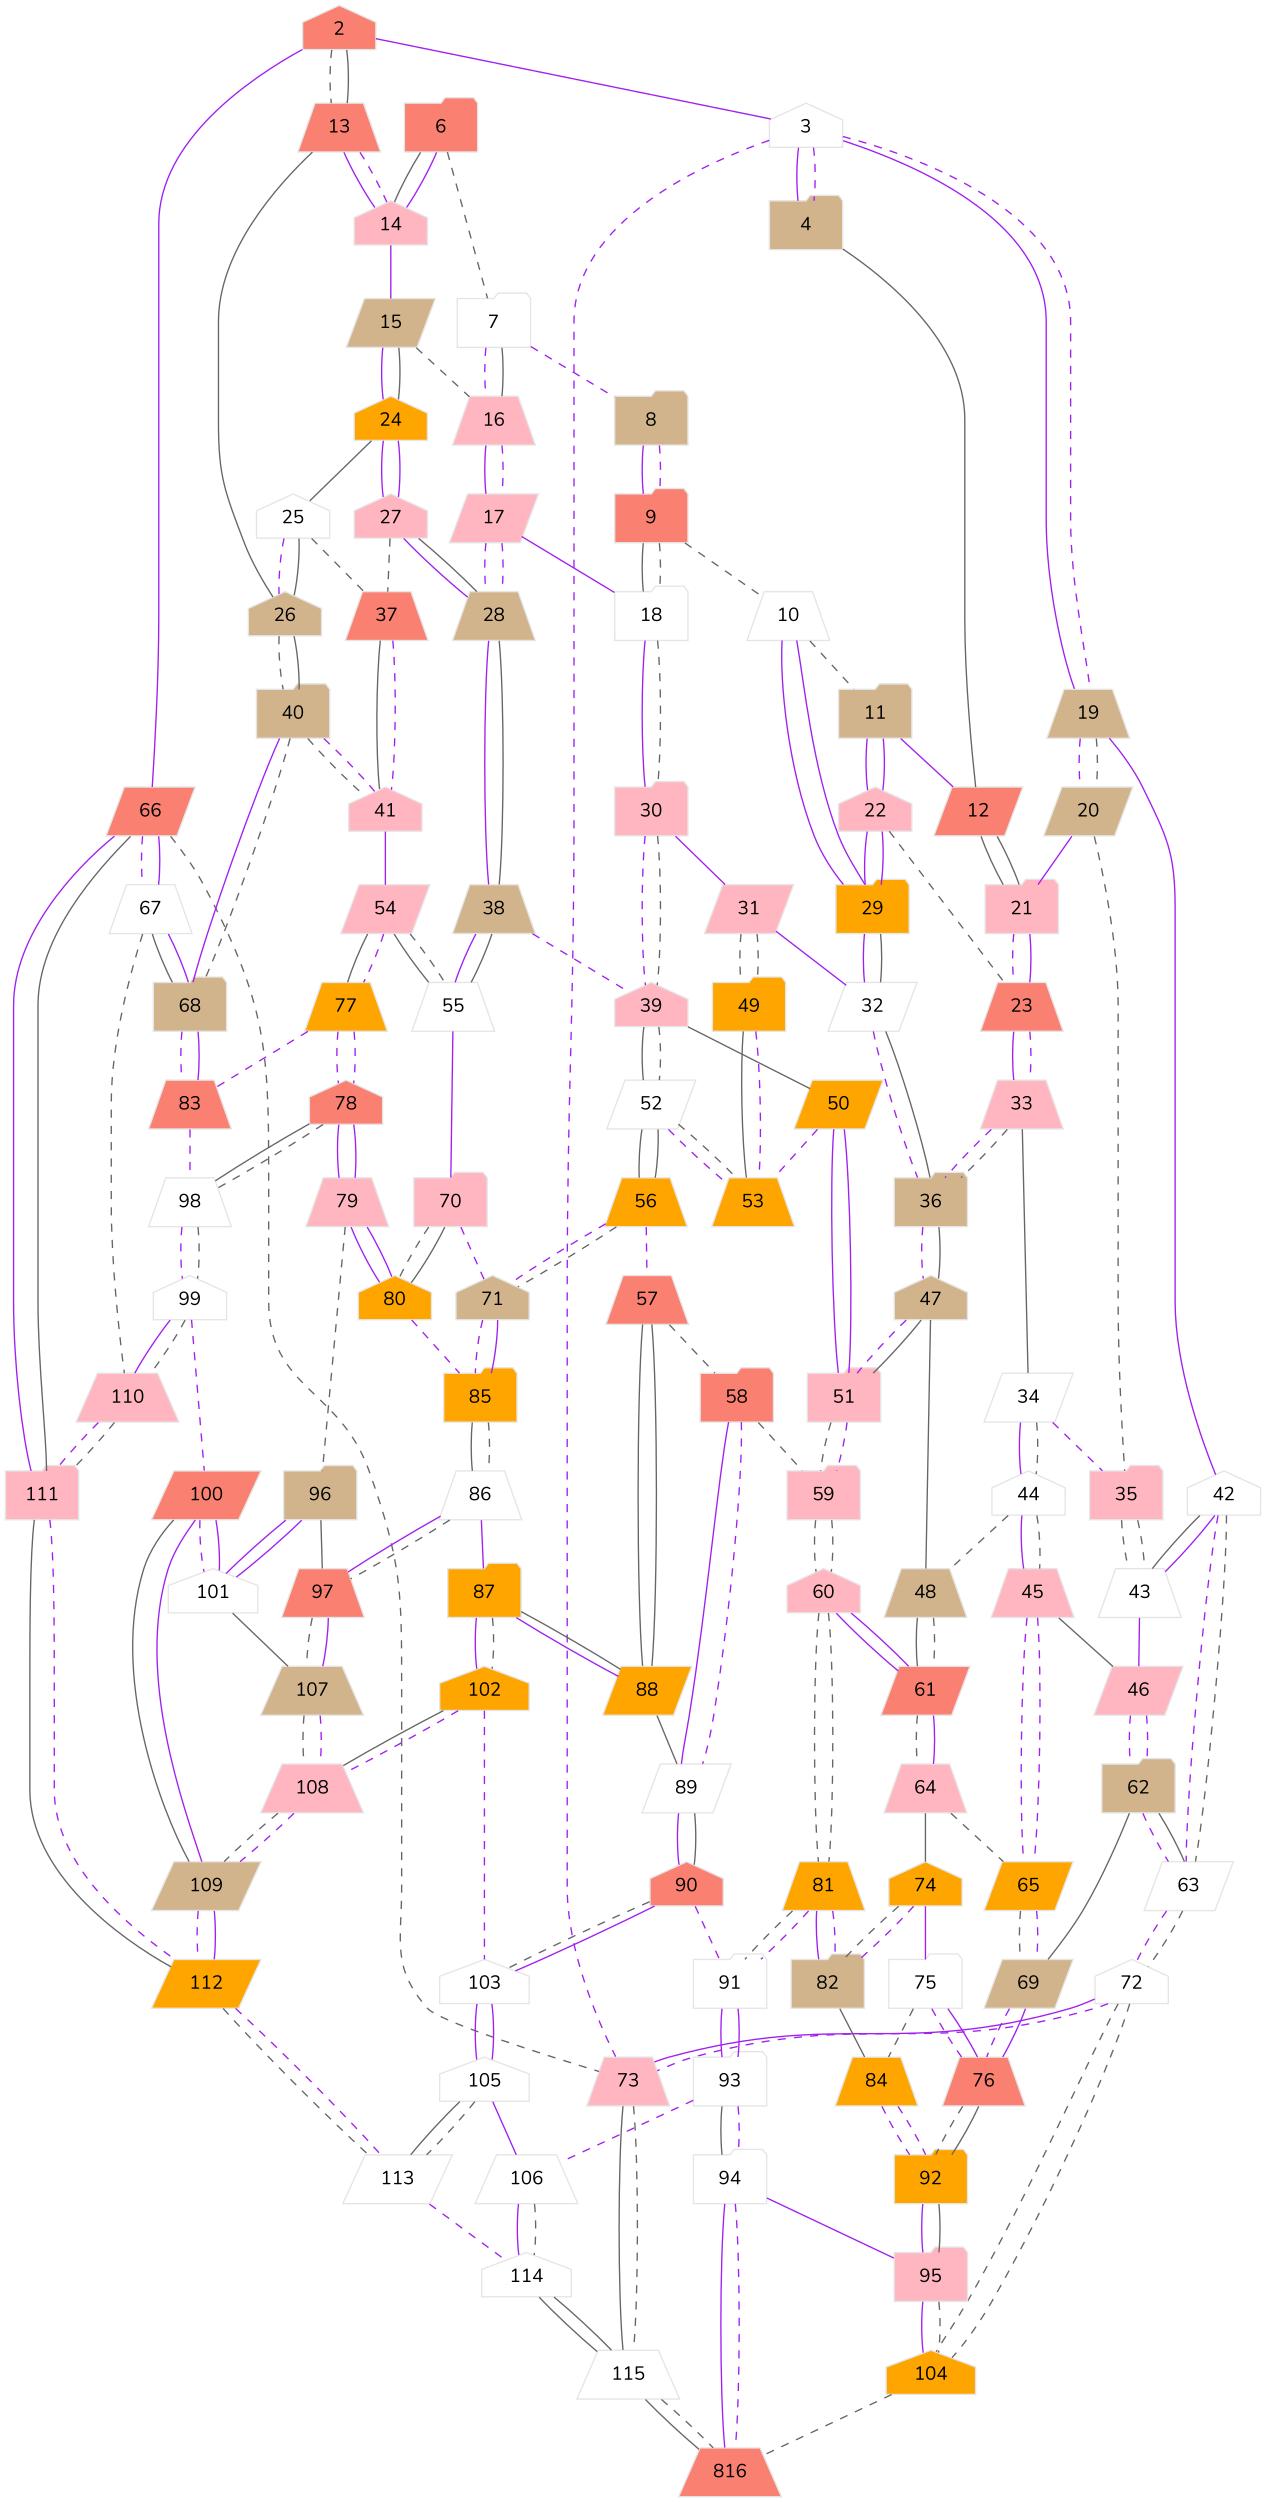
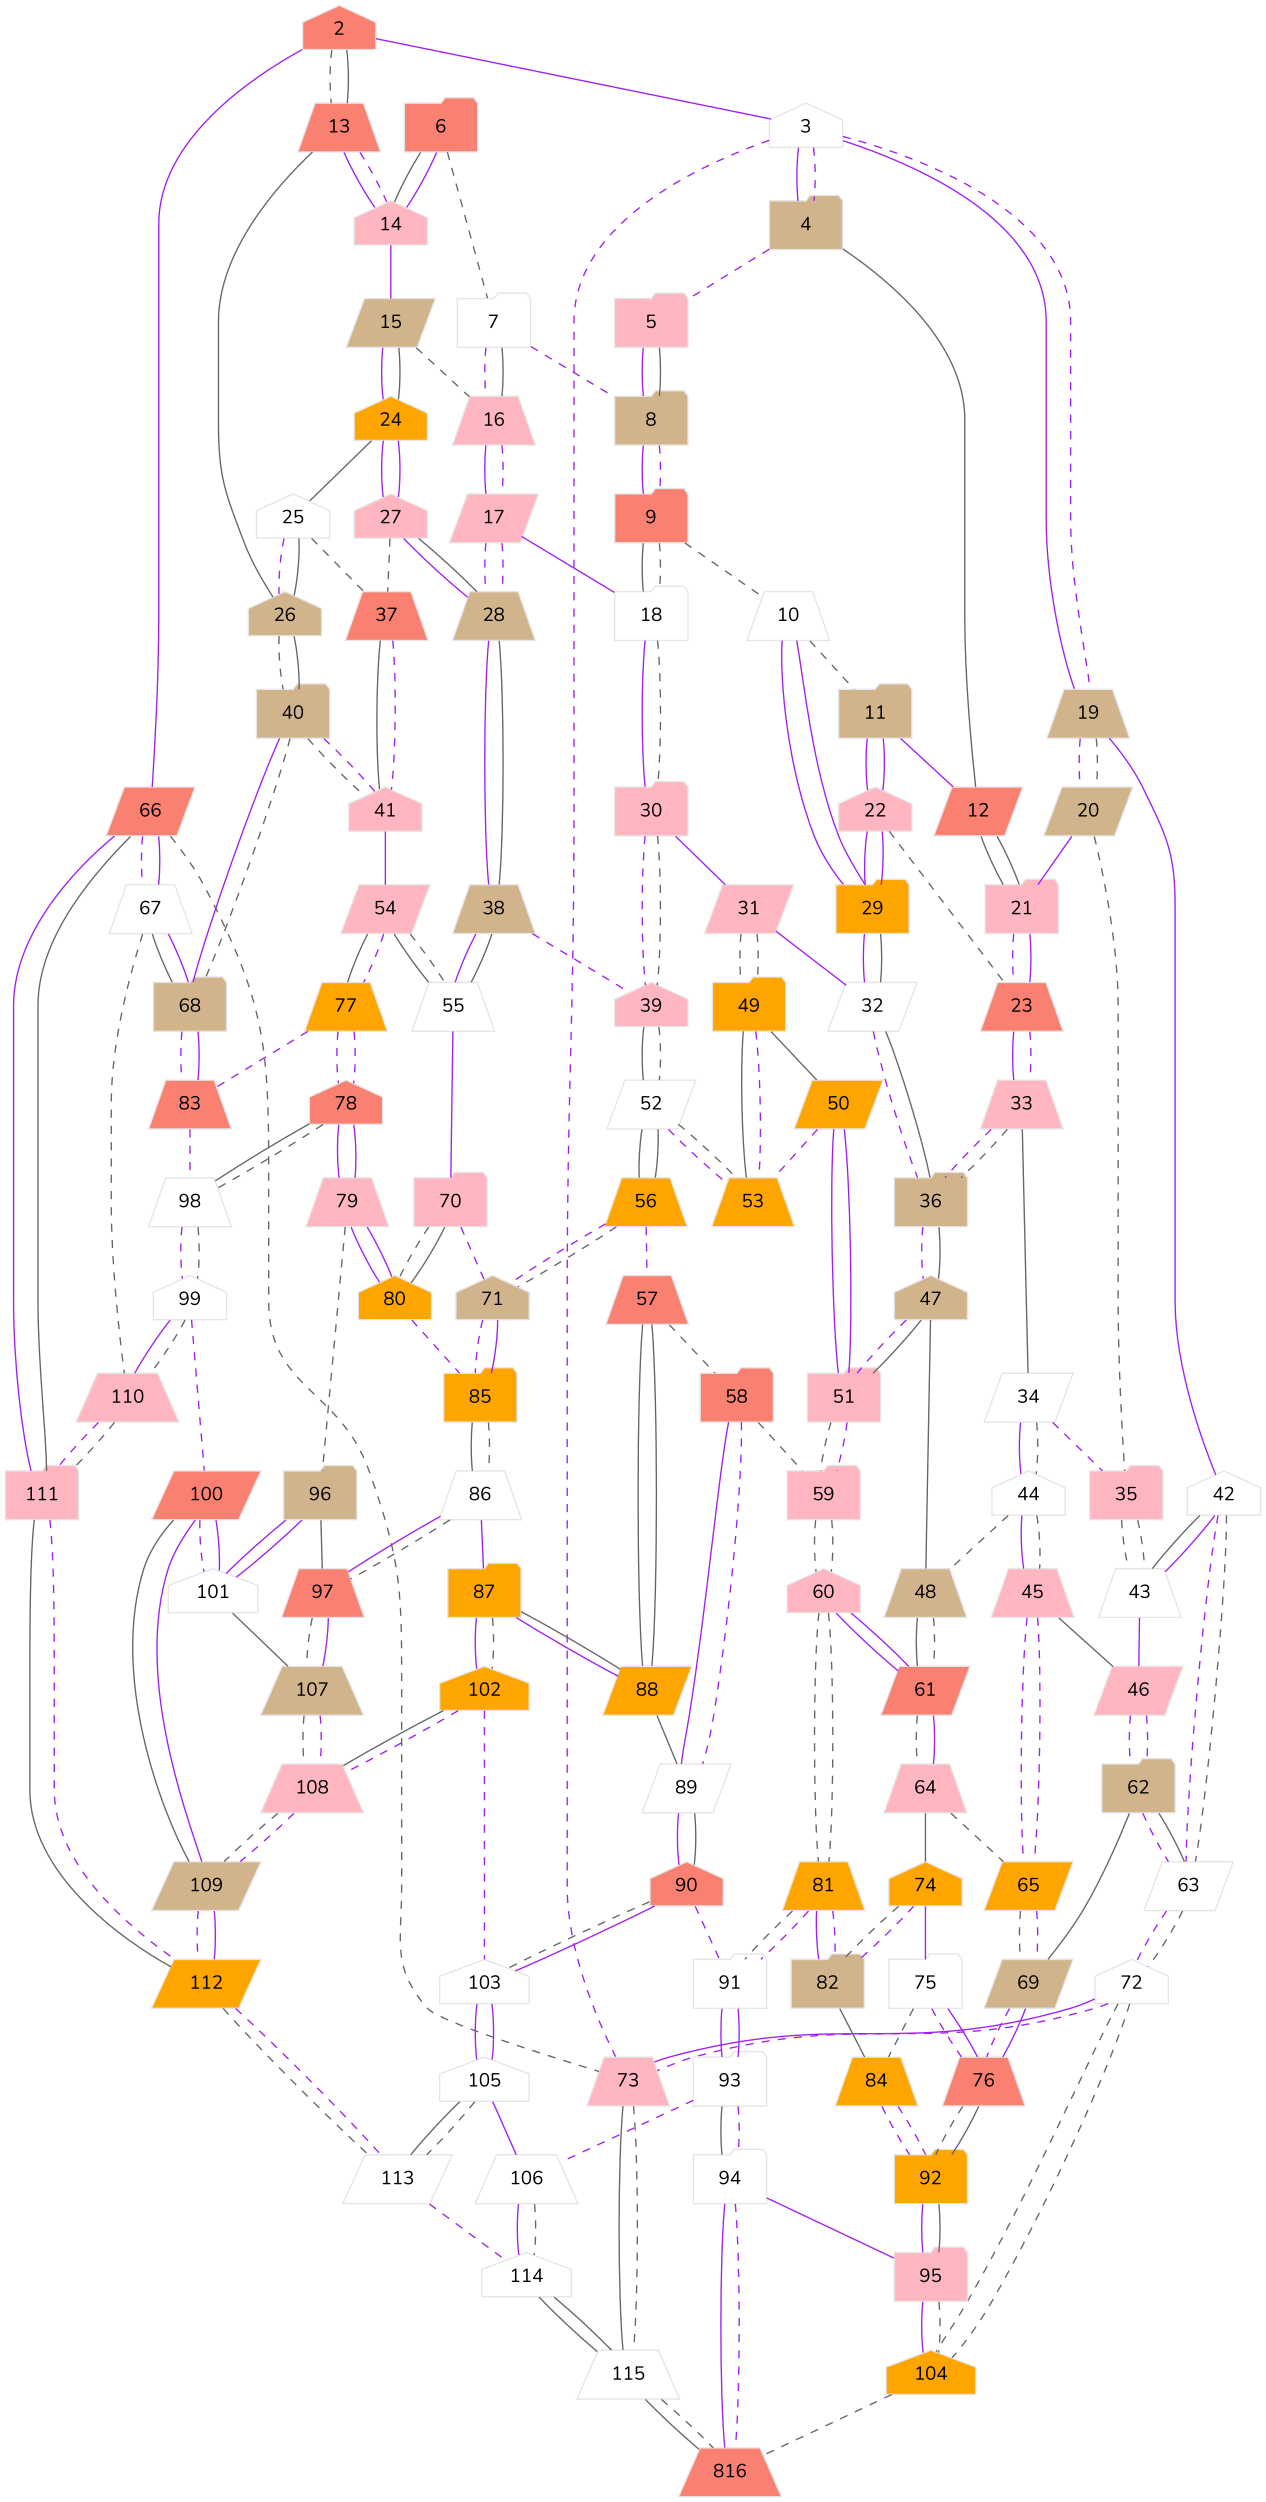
node "5": added
edge "39" -- "50": now "49" -- "50"
